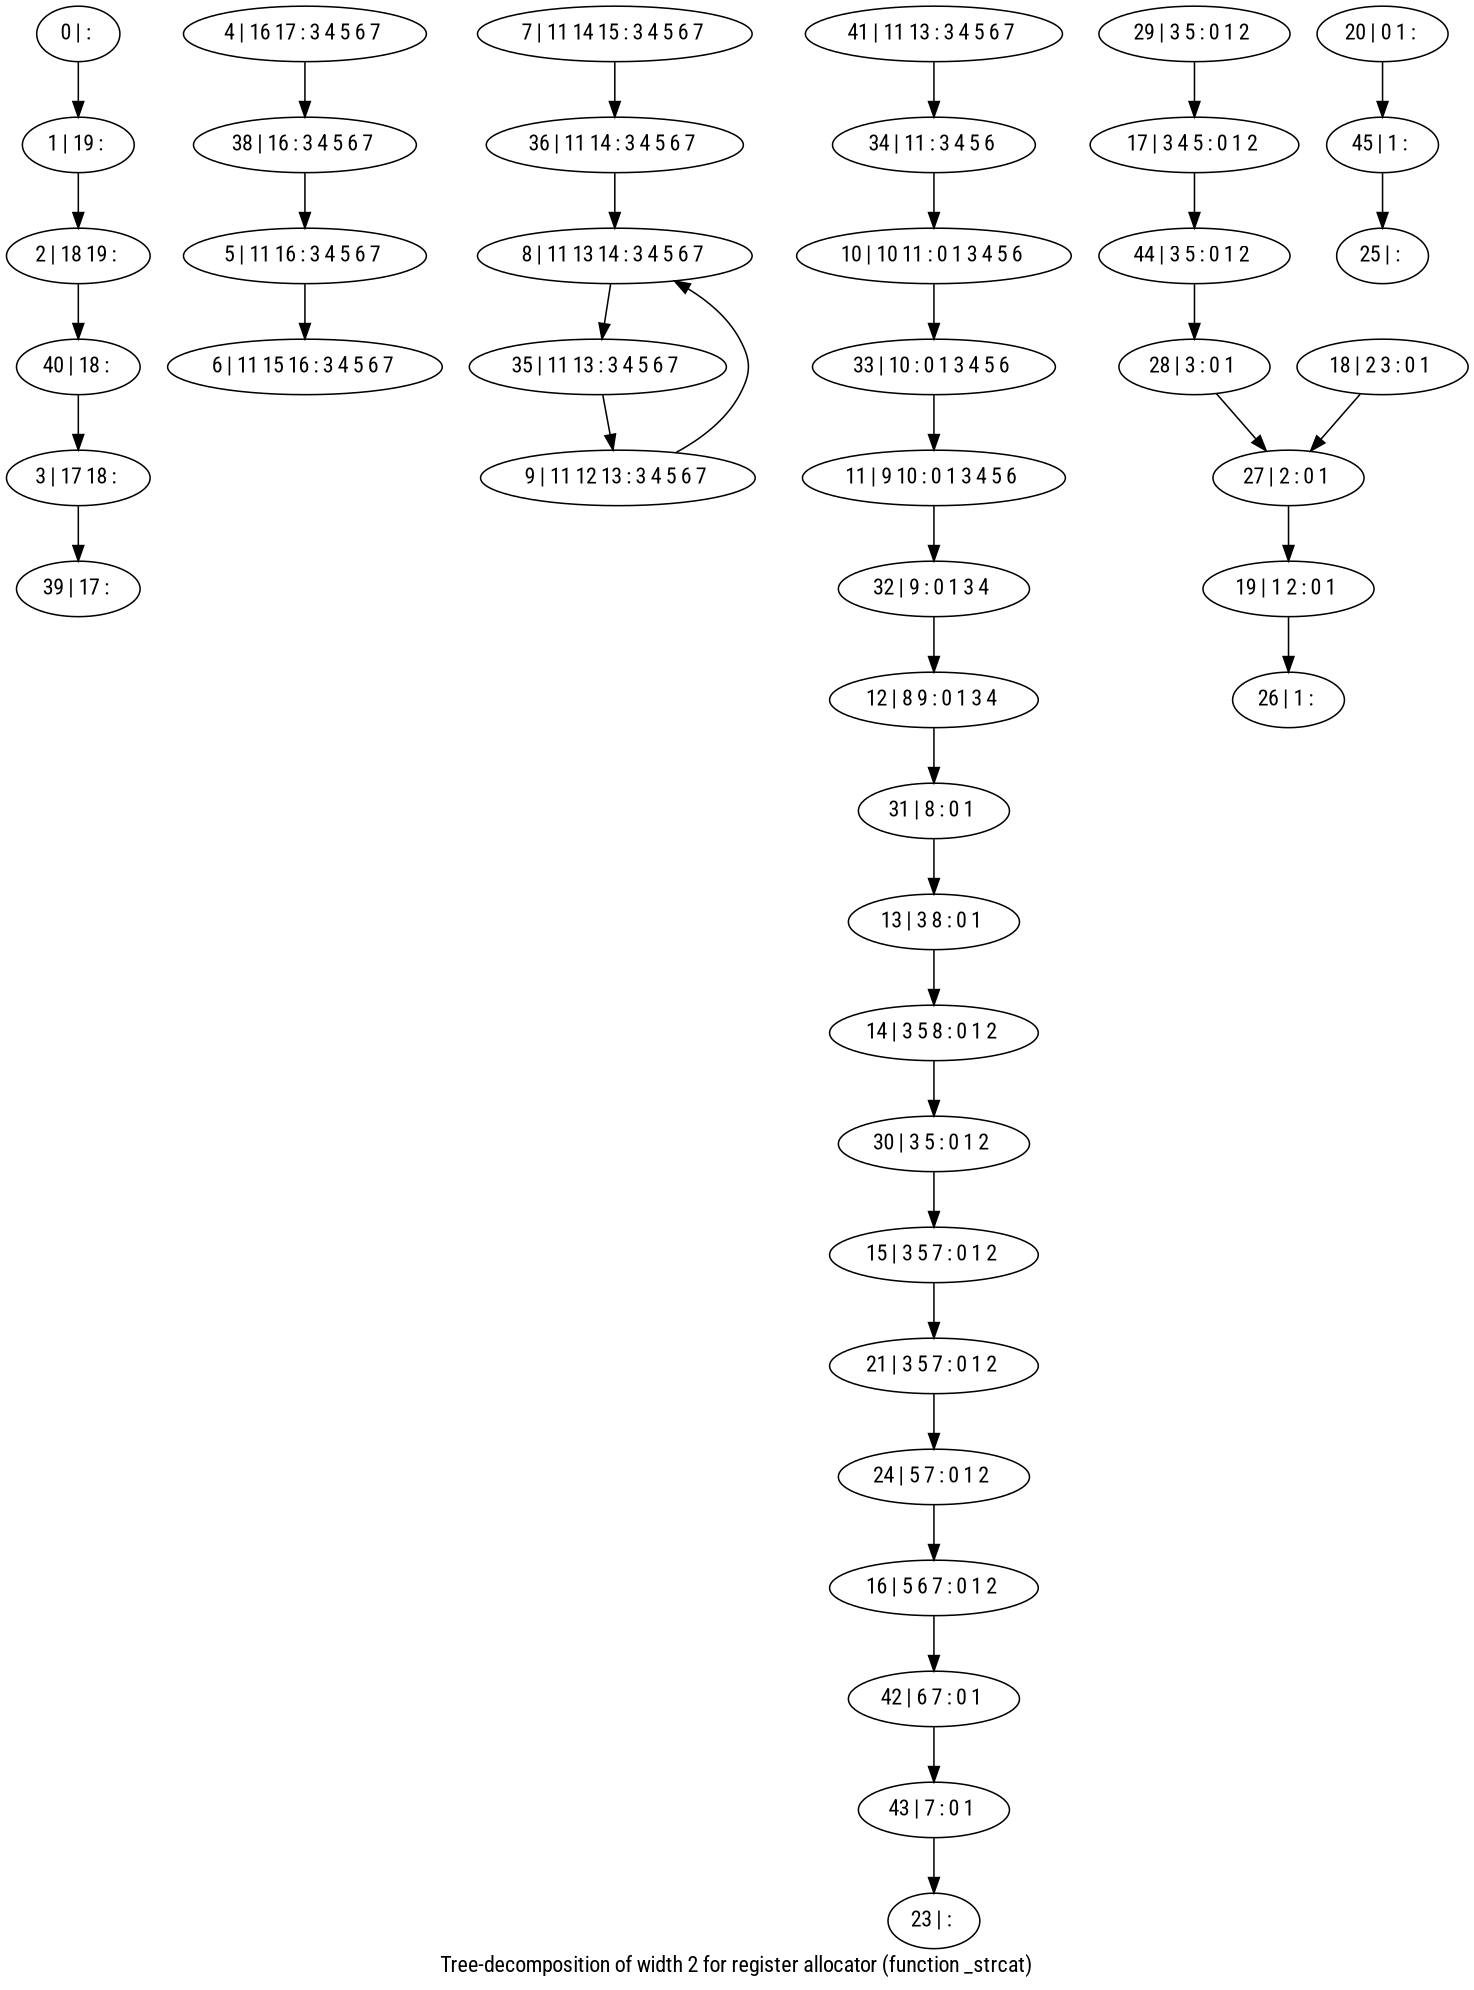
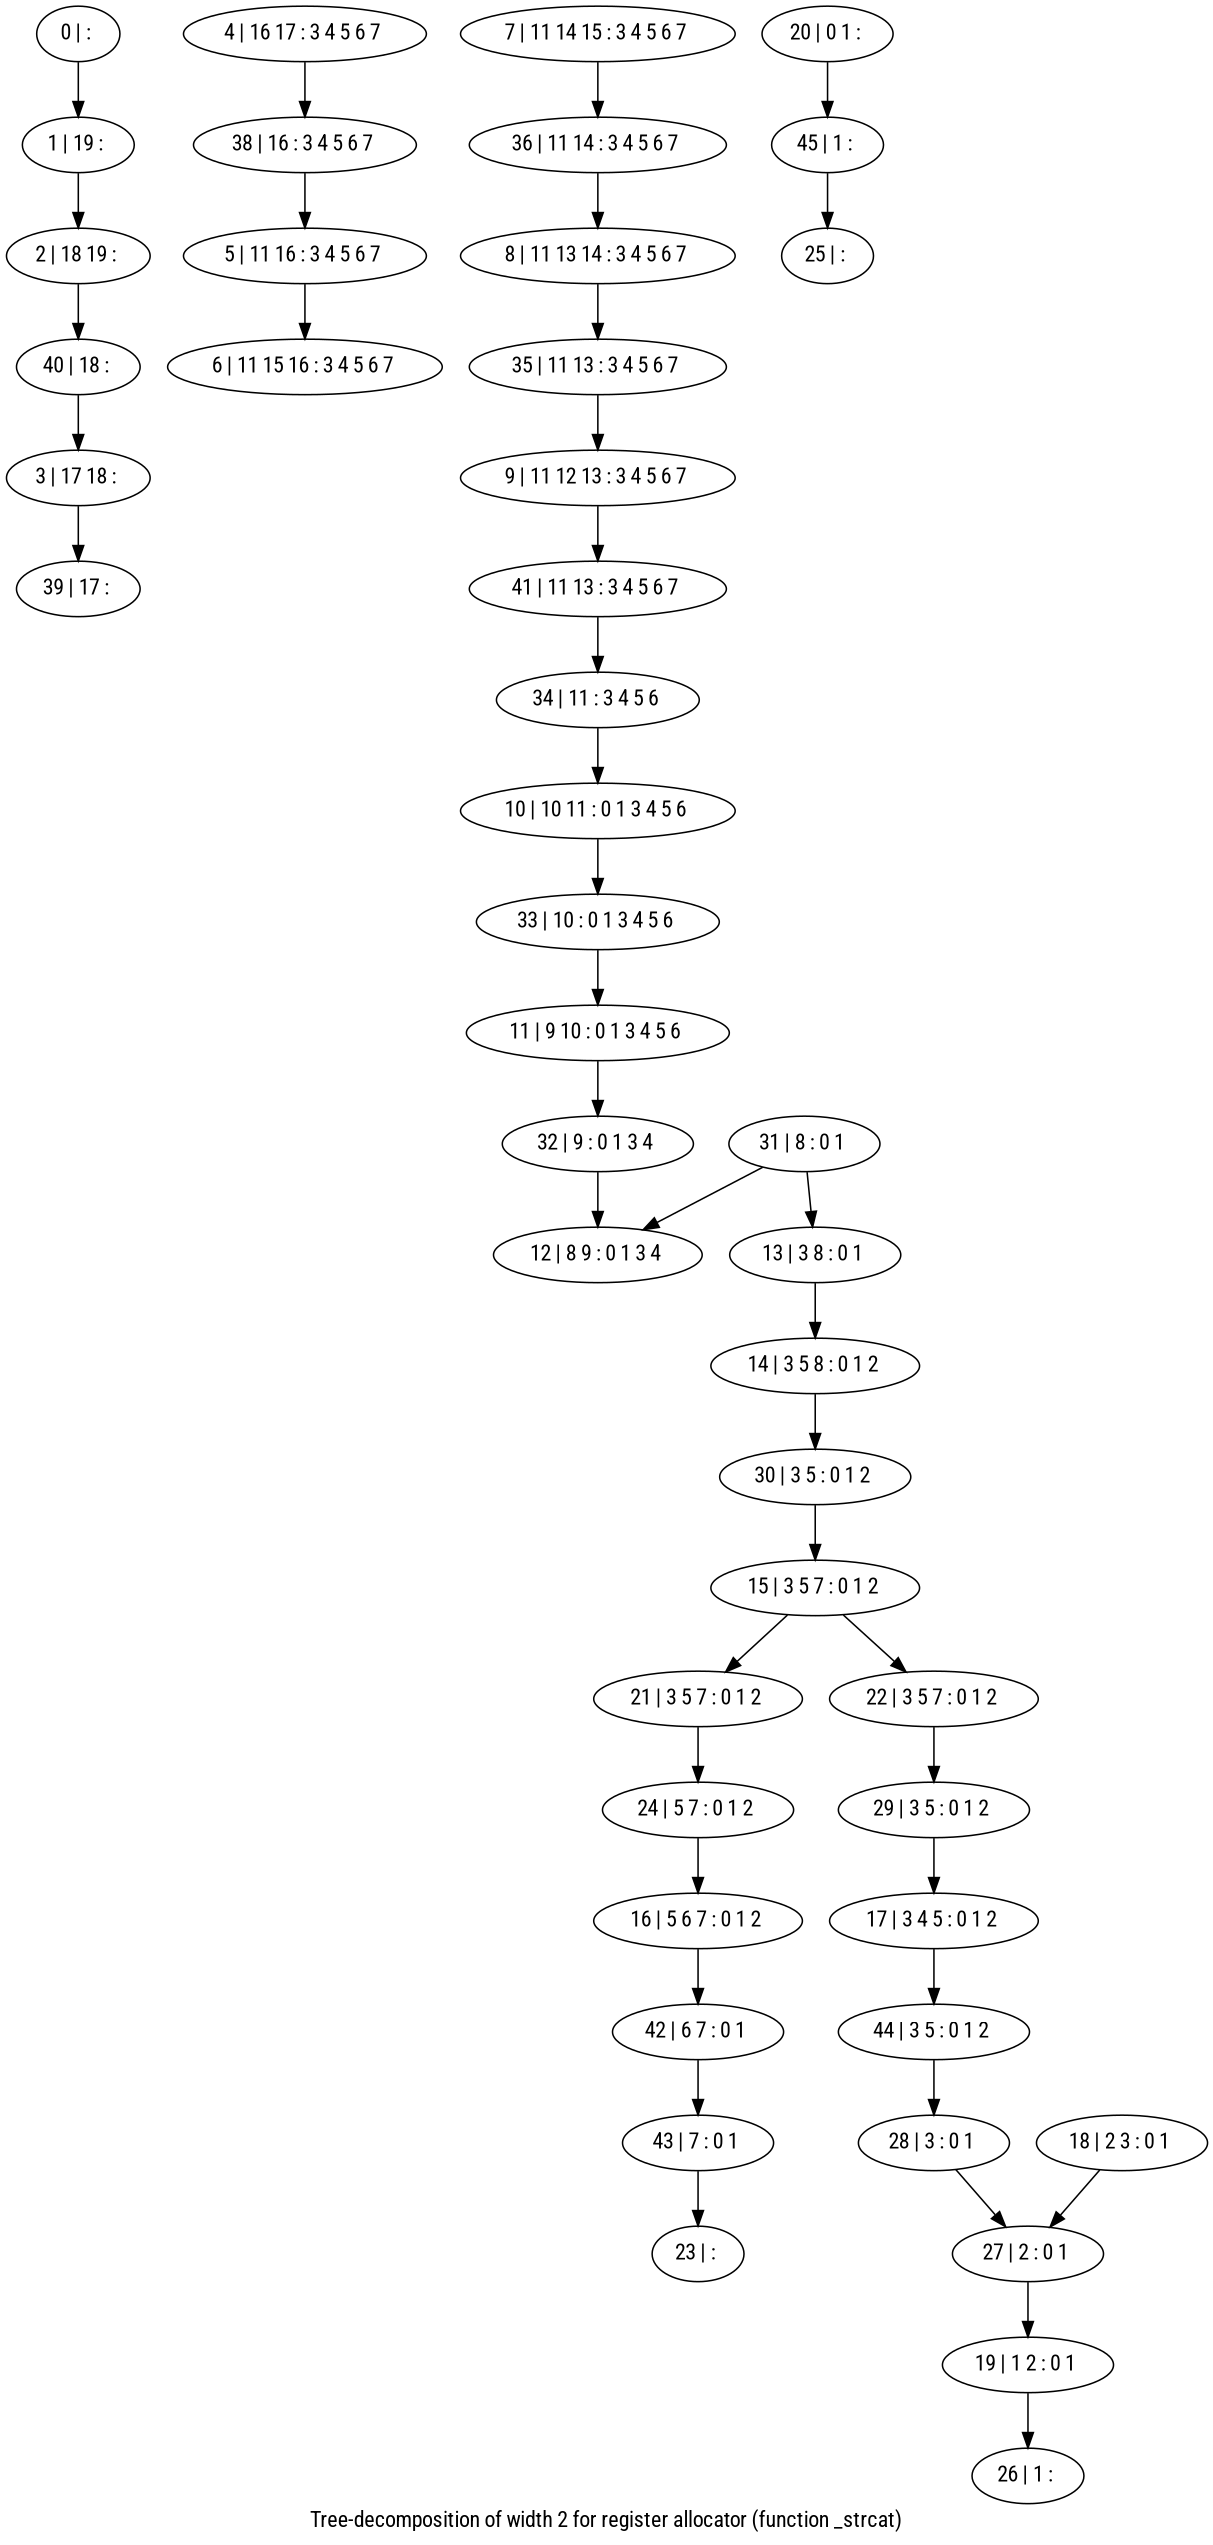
edge "9 | 11 12 13 : 3 4 5 6 7" -> "8 | 11 13 14 : 3 4 5 6 7": now "9 | 11 12 13 : 3 4 5 6 7" -> "41 | 11 13 : 3 4 5 6 7"
edge "12 | 8 9 : 0 1 3 4" -> "31 | 8 : 0 1": reversed
node "22 | 3 5 7 : 0 1 2": added
